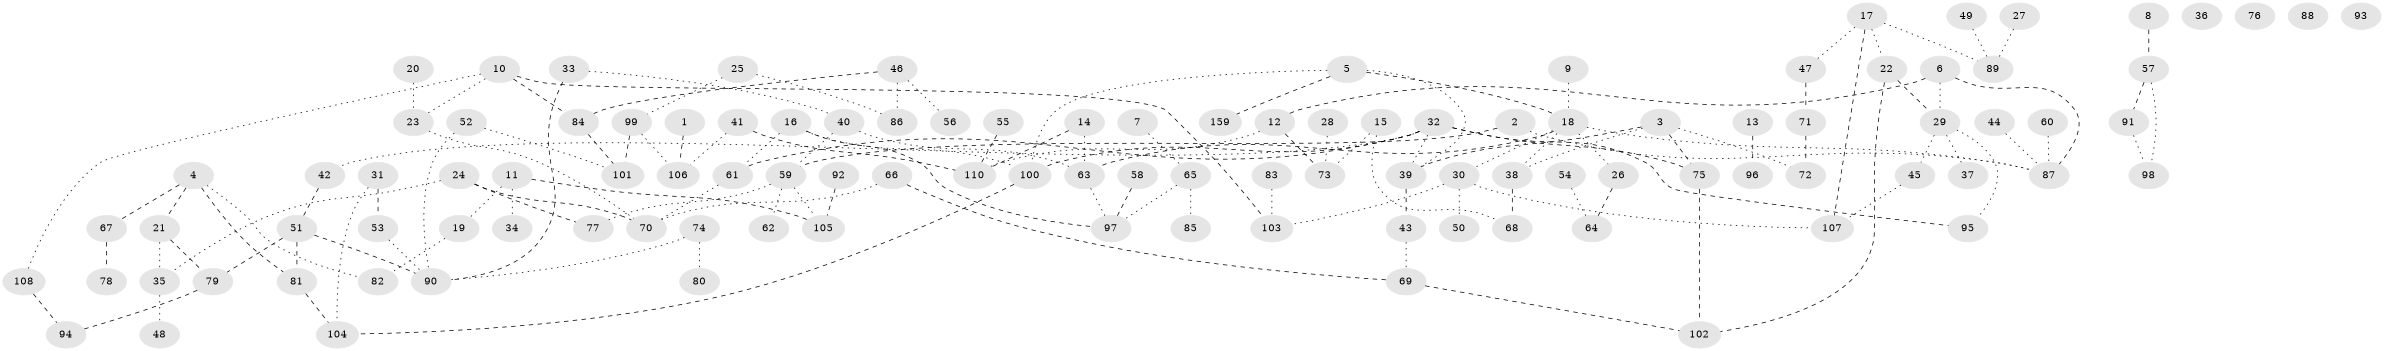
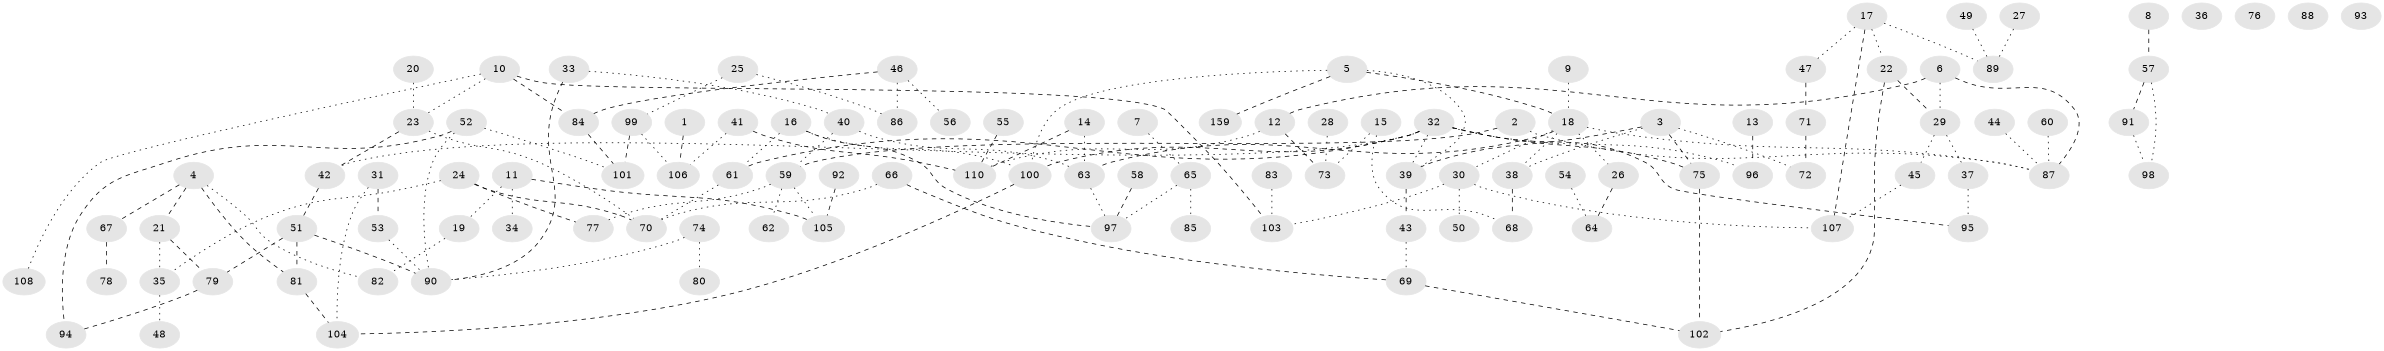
edge "32" -- "96": added
edge "23" -- "42": added
edge "29" -- "95": now "37" -- "95"
edge "108" -- "94": now "52" -- "94"
